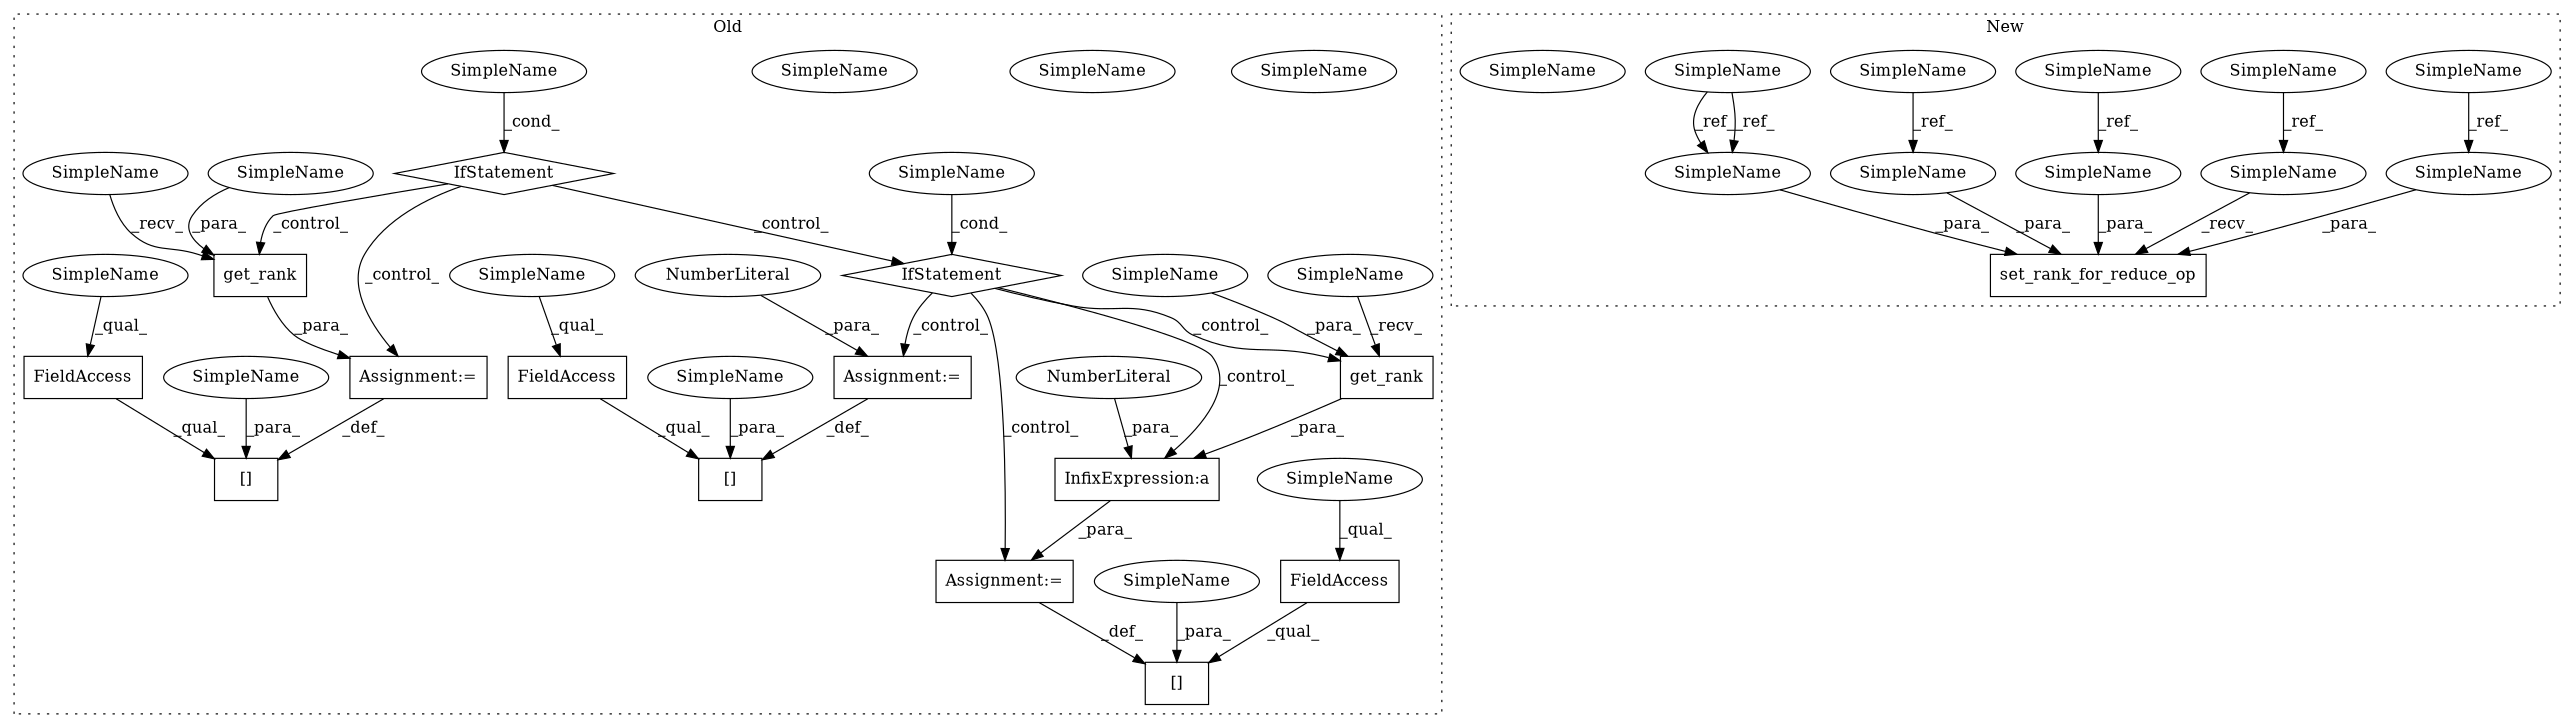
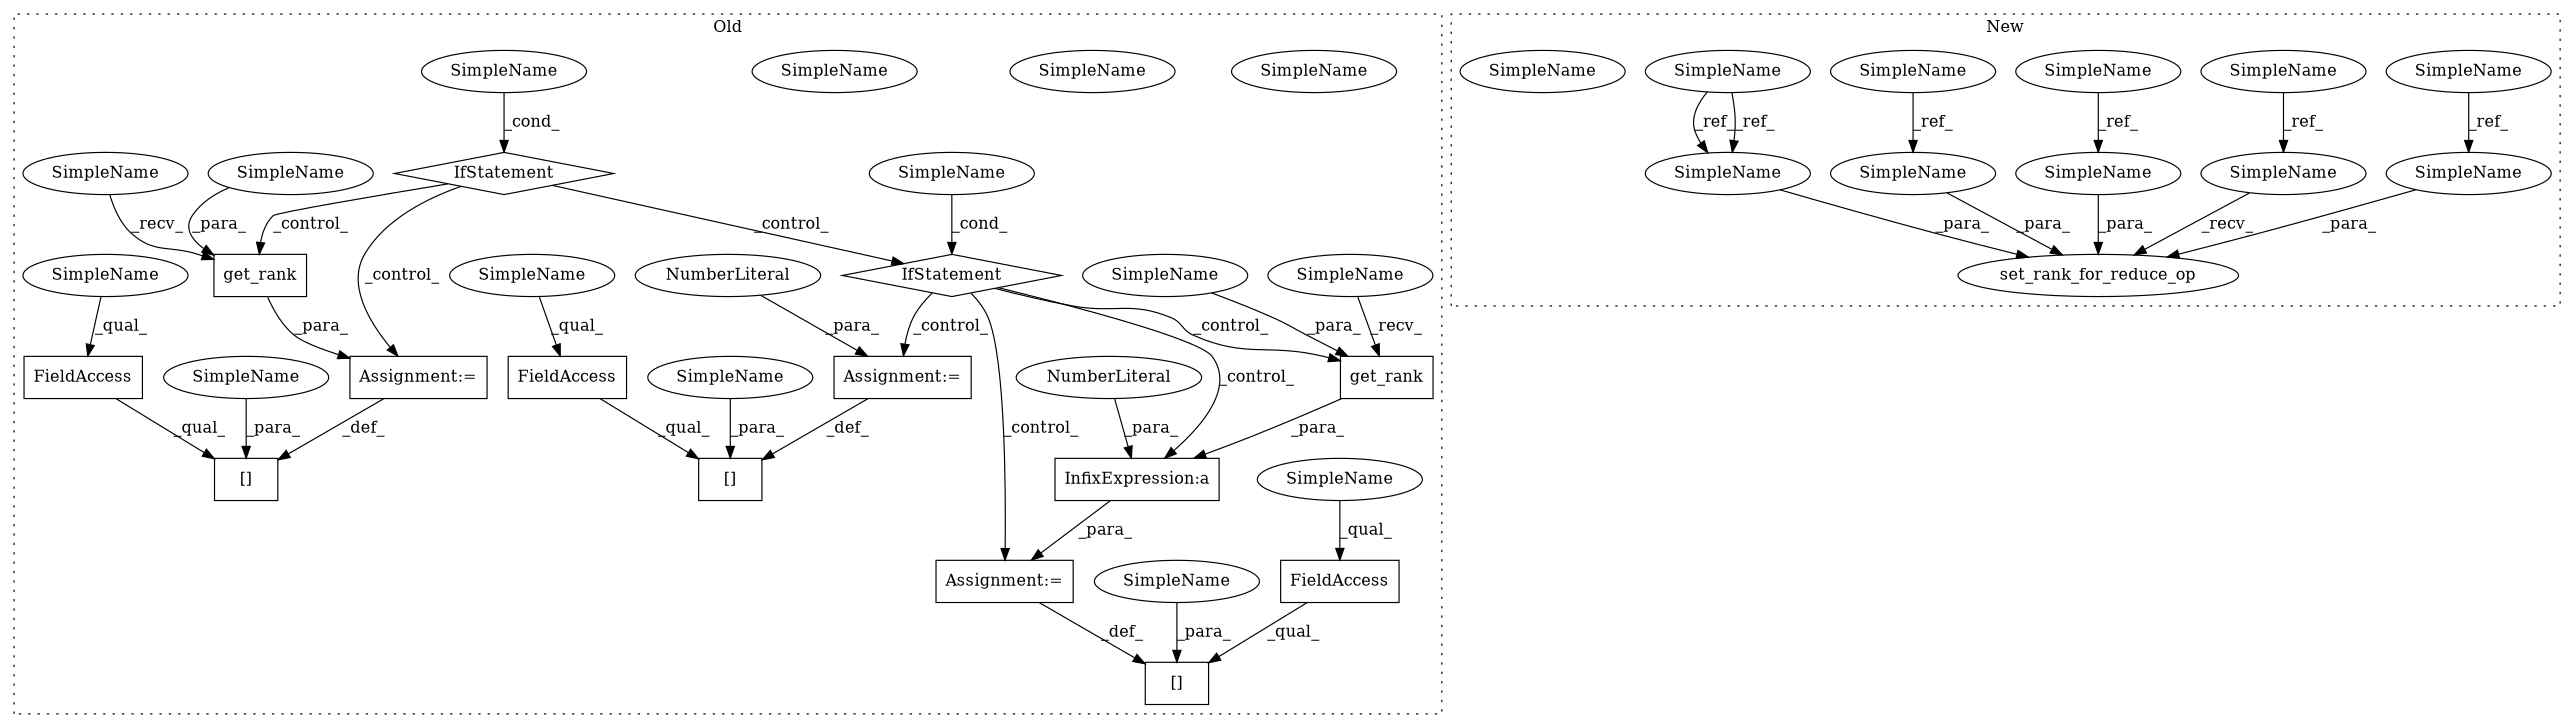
node "set_rank_for_reduce_op": shape box -> ellipse
